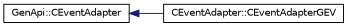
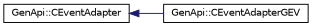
node "CEventAdapter::CEventAdapterGEV": label "CEventAdapter::CEventAdapterGEV" -> "GenApi::CEventAdapterGEV"
